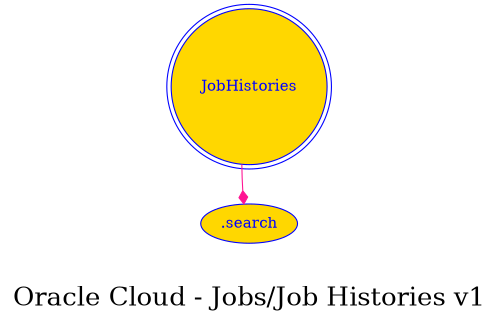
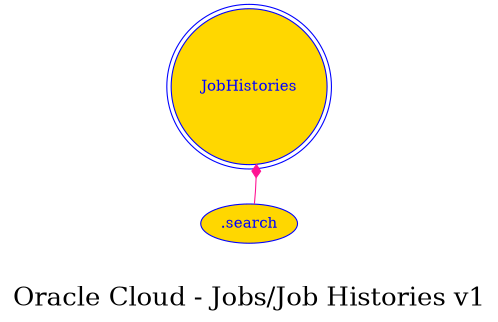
edge "JobHistories" -> ".search": reversed
